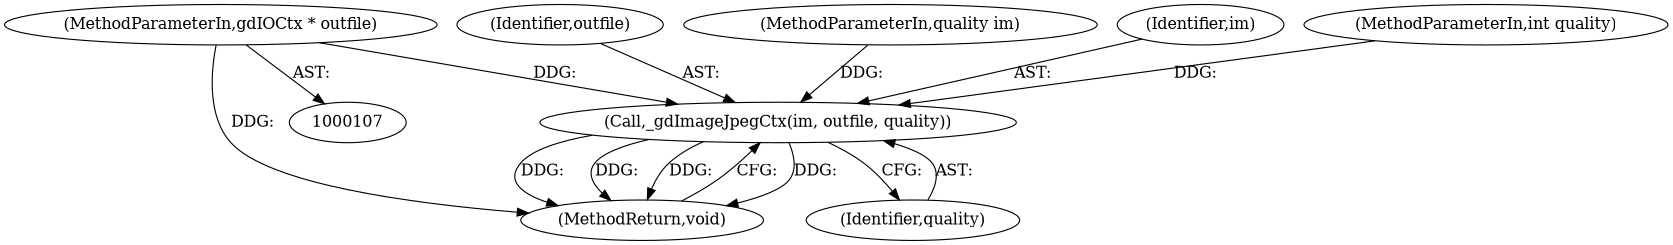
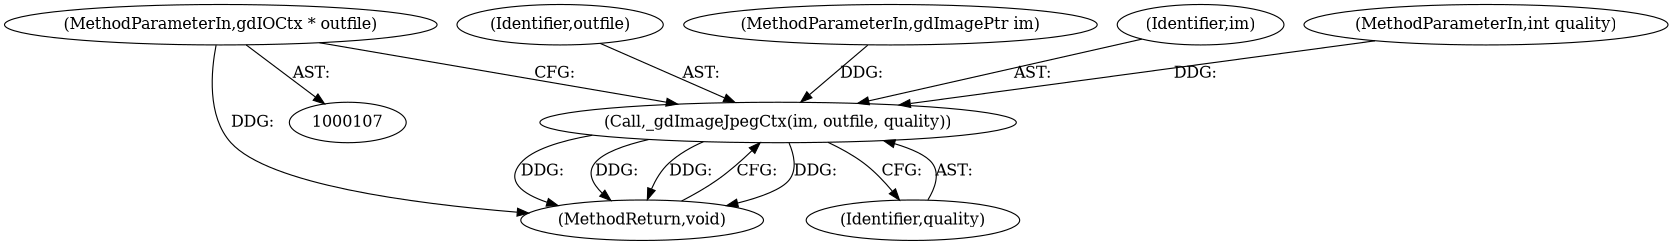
node "(MethodParameterIn,quality im)": label "(MethodParameterIn,quality im)" -> "(MethodParameterIn,gdImagePtr im)"
edge "(MethodParameterIn,gdIOCtx * outfile)" -> "(Call,_gdImageJpegCtx(im, outfile, quality))": label "DDG: " -> "CFG: "
